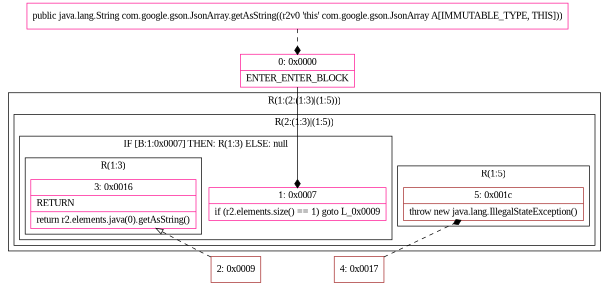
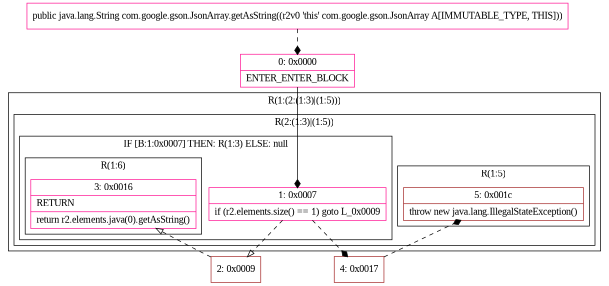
cluster "R(1:3)": label "R(1:3)" -> "R(1:6)"
edge "1: 0x0007" -> "2: 0x0009": added
edge "1: 0x0007" -> "4: 0x0017": added
